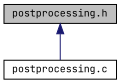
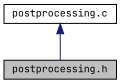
edge "postprocessing.c" -> "postprocessing.h": reversed
